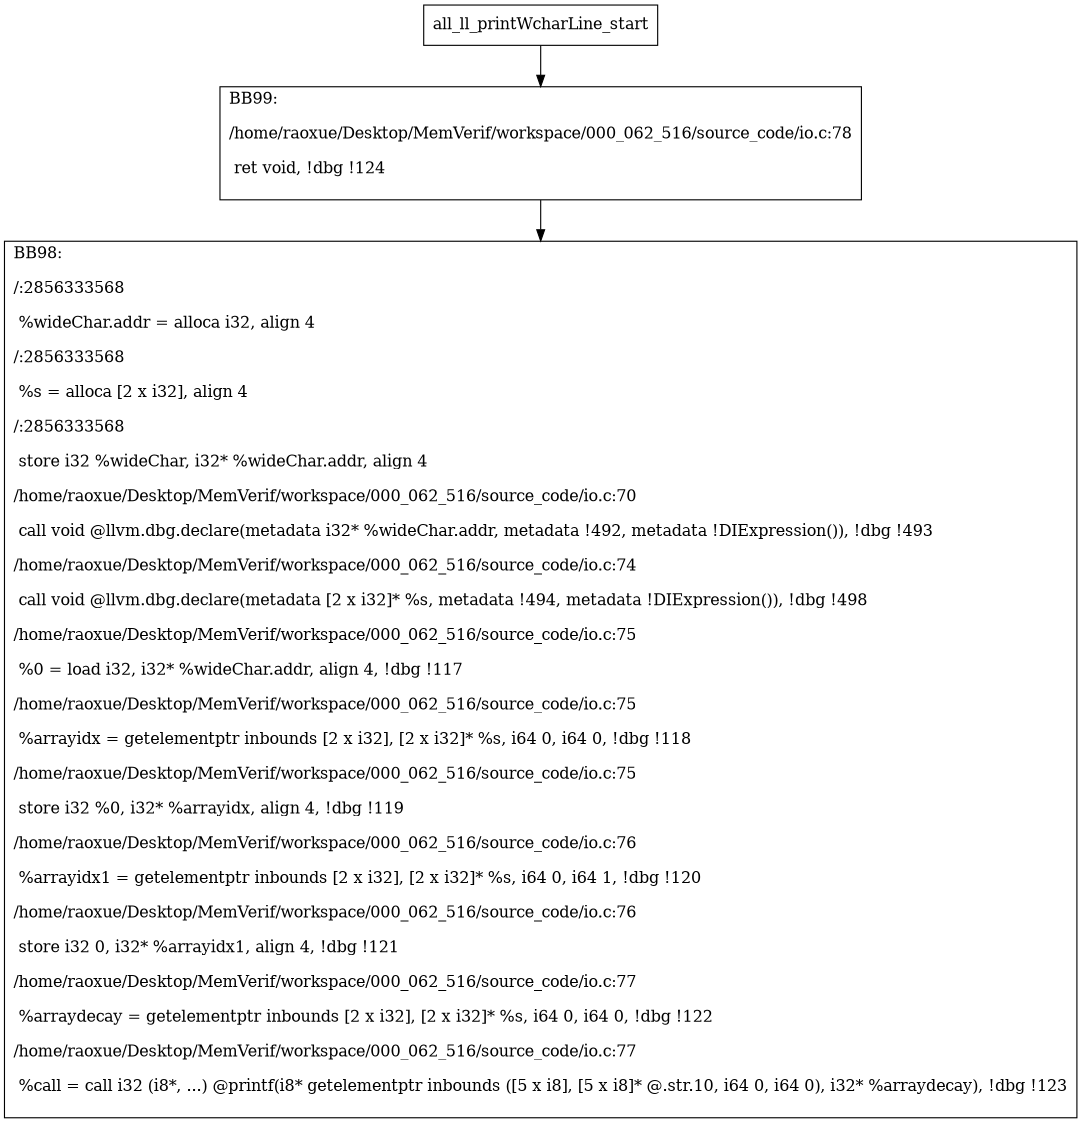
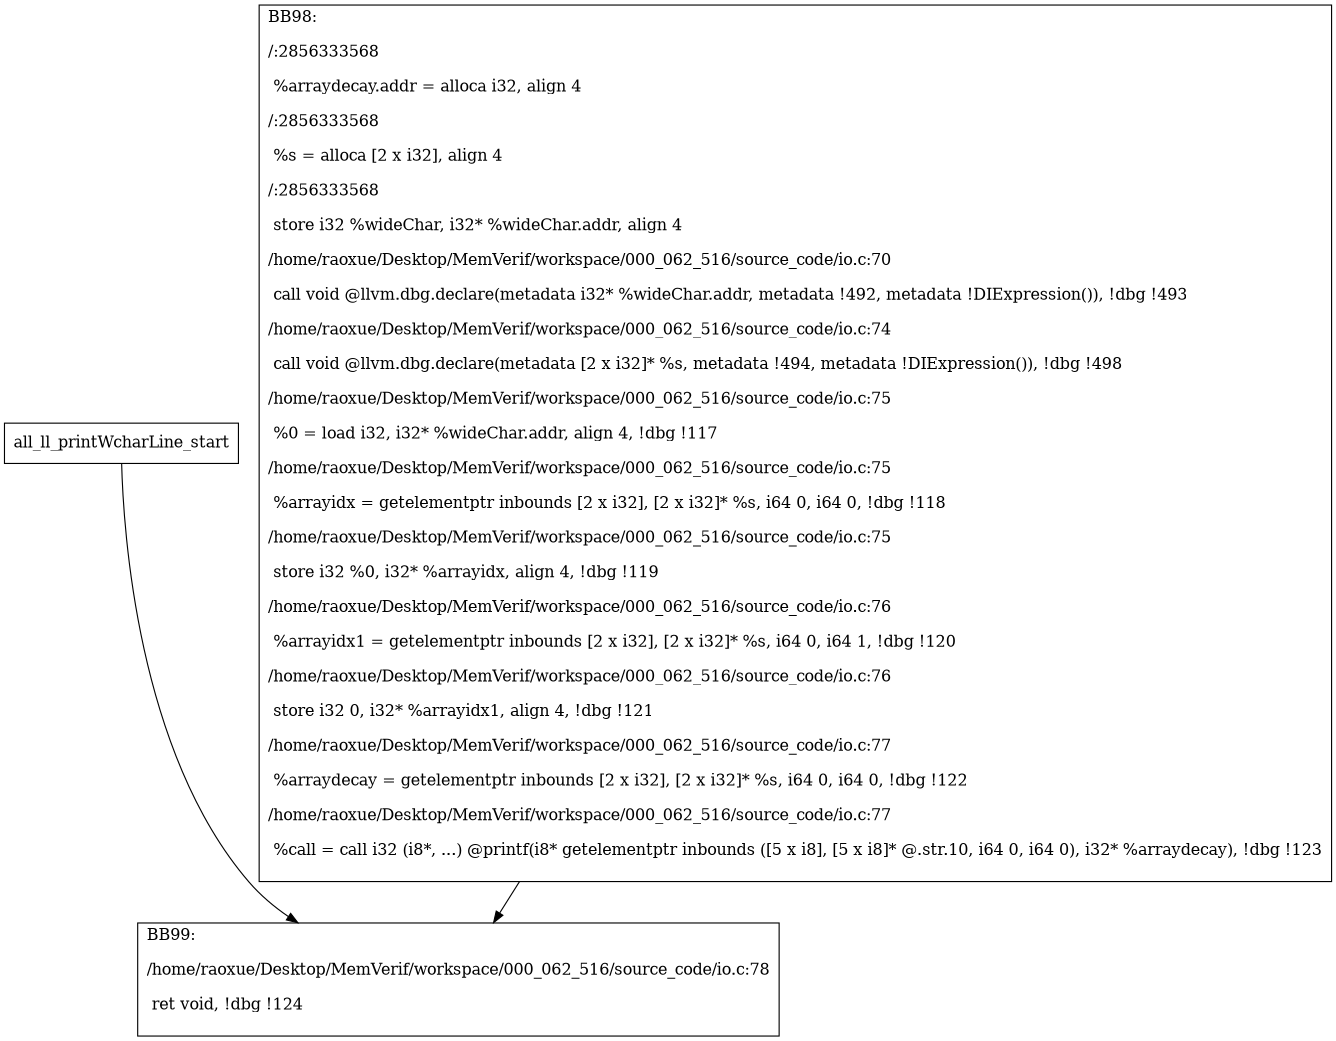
edge "BB99:" -> "BB98:": reversed
node "BB98:": text "%wideChar.addr = alloca i32, align 4" -> "%arraydecay.addr = alloca i32, align 4"
